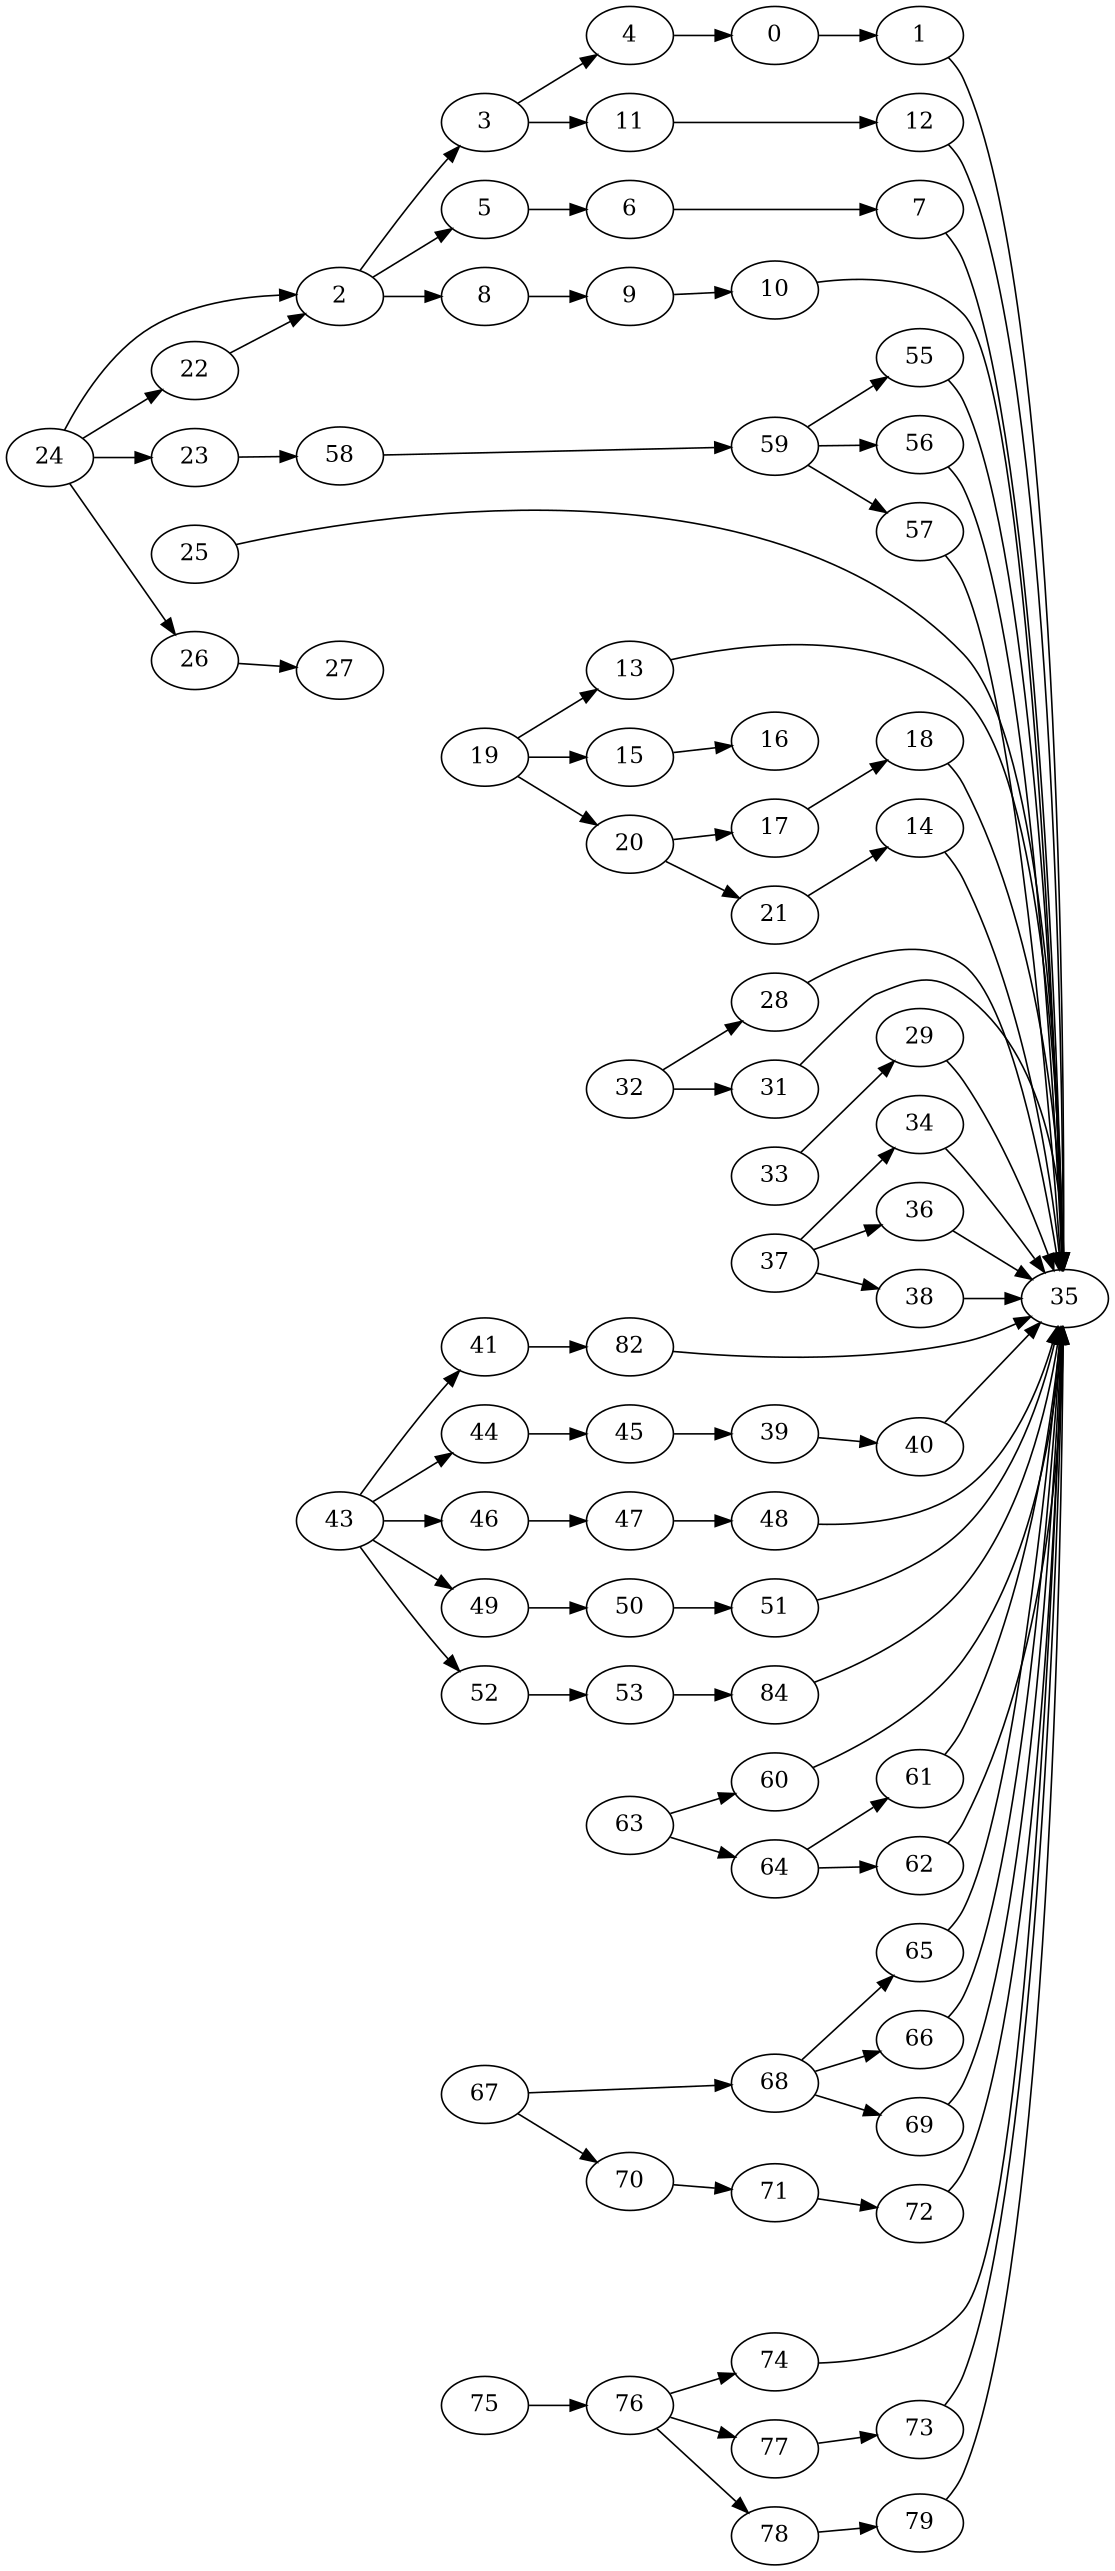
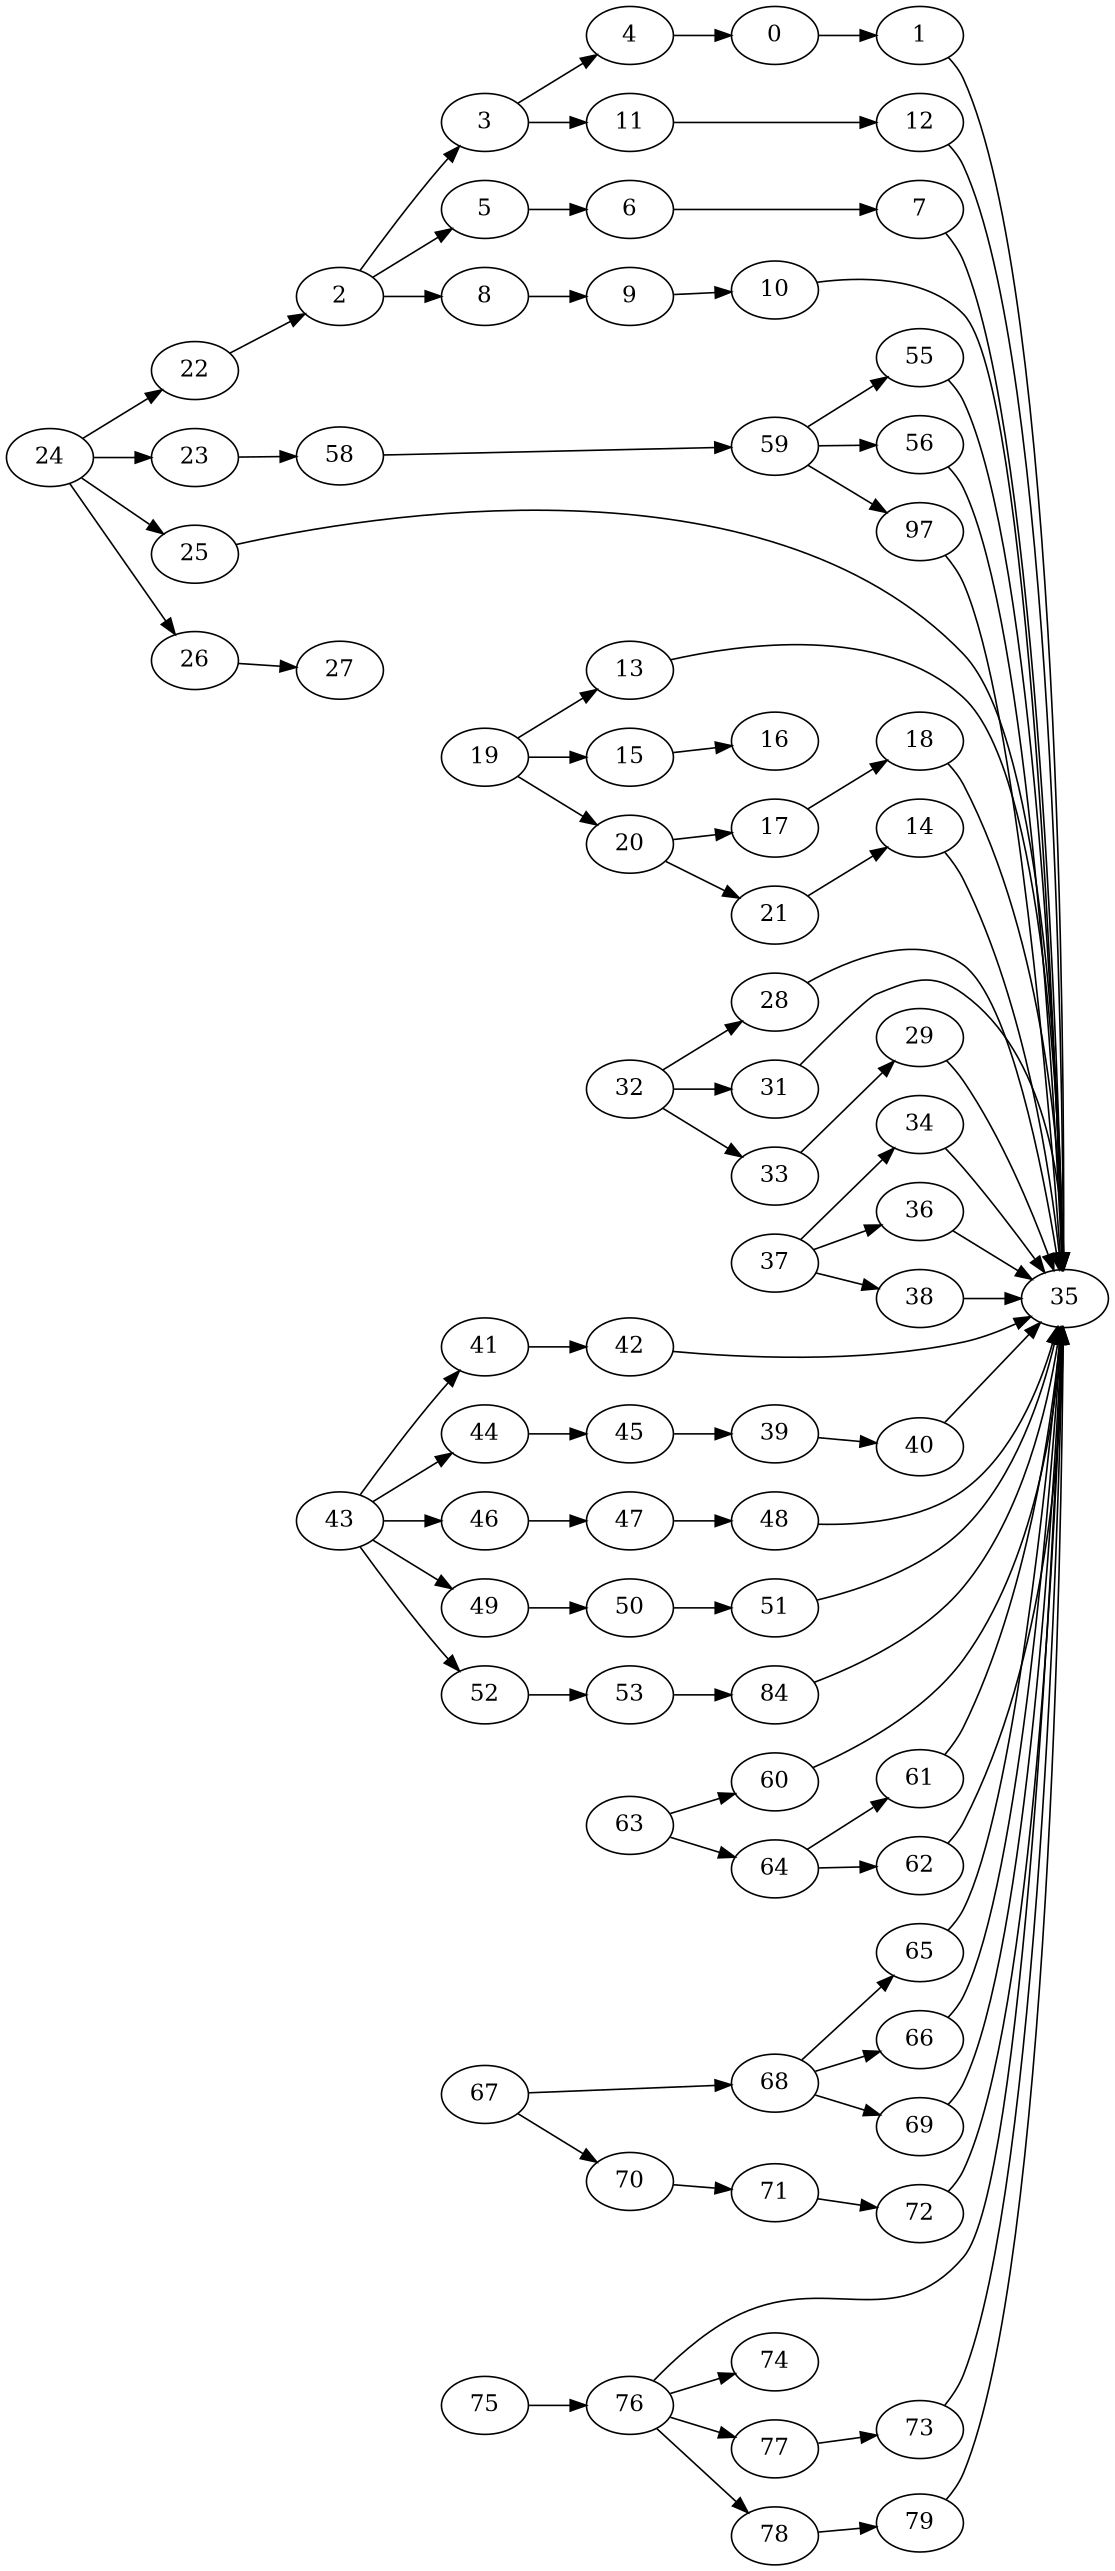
edge "24" -> "2": now "24" -> "25"
node "57": label "57" -> "97"
edge "32" -> "33": added
node "82": label "82" -> "42"
edge "74" -> "35": now "76" -> "35"
